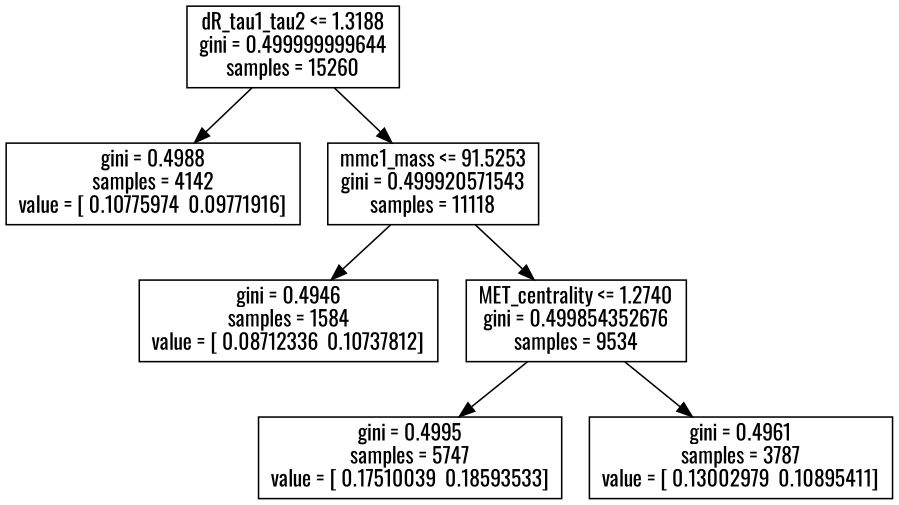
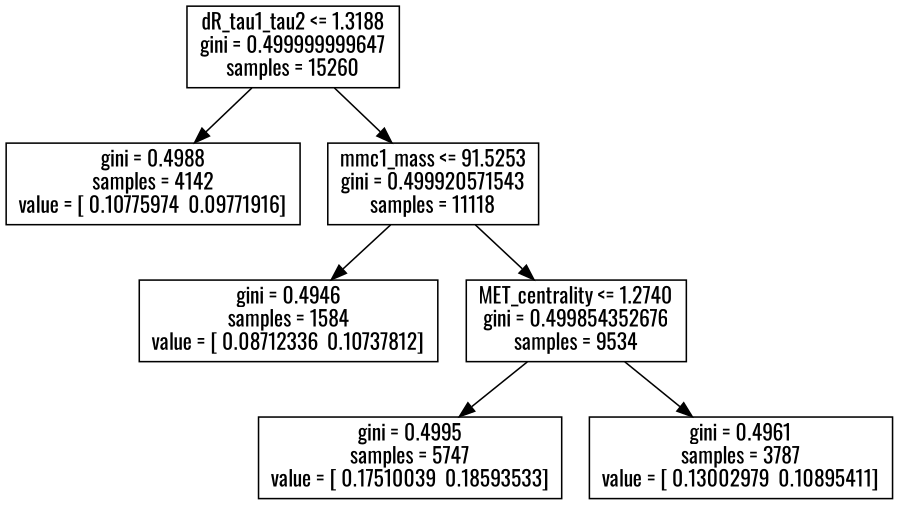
node "dR_tau1_tau2 <= 1.3188 gini = 0.499999999644 samples = 15260": label "dR_tau1_tau2 <= 1.3188 gini = 0.499999999644 samples = 15260" -> "dR_tau1_tau2 <= 1.3188 gini = 0.499999999647 samples = 15260"
